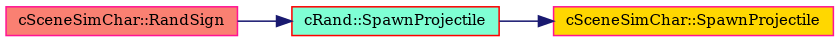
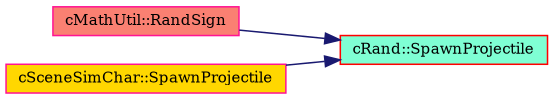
node "cSceneSimChar::RandSign": label "cSceneSimChar::RandSign" -> "cMathUtil::RandSign"
edge "cRand::SpawnProjectile" -> "cSceneSimChar::SpawnProjectile": reversed
